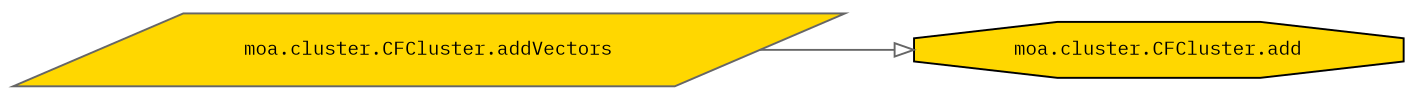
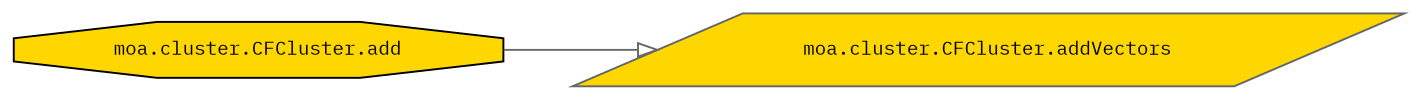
edge "moa.cluster.CFCluster.addVectors" -> "moa.cluster.CFCluster.add": reversed
